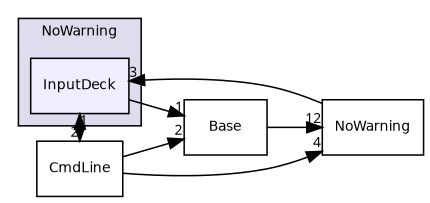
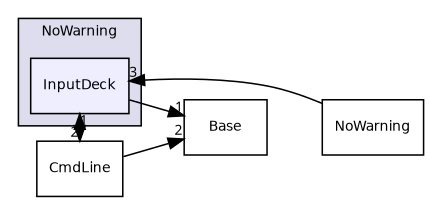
edge "Base" -> "NoWarning": removed
edge "CmdLine" -> "NoWarning": removed
